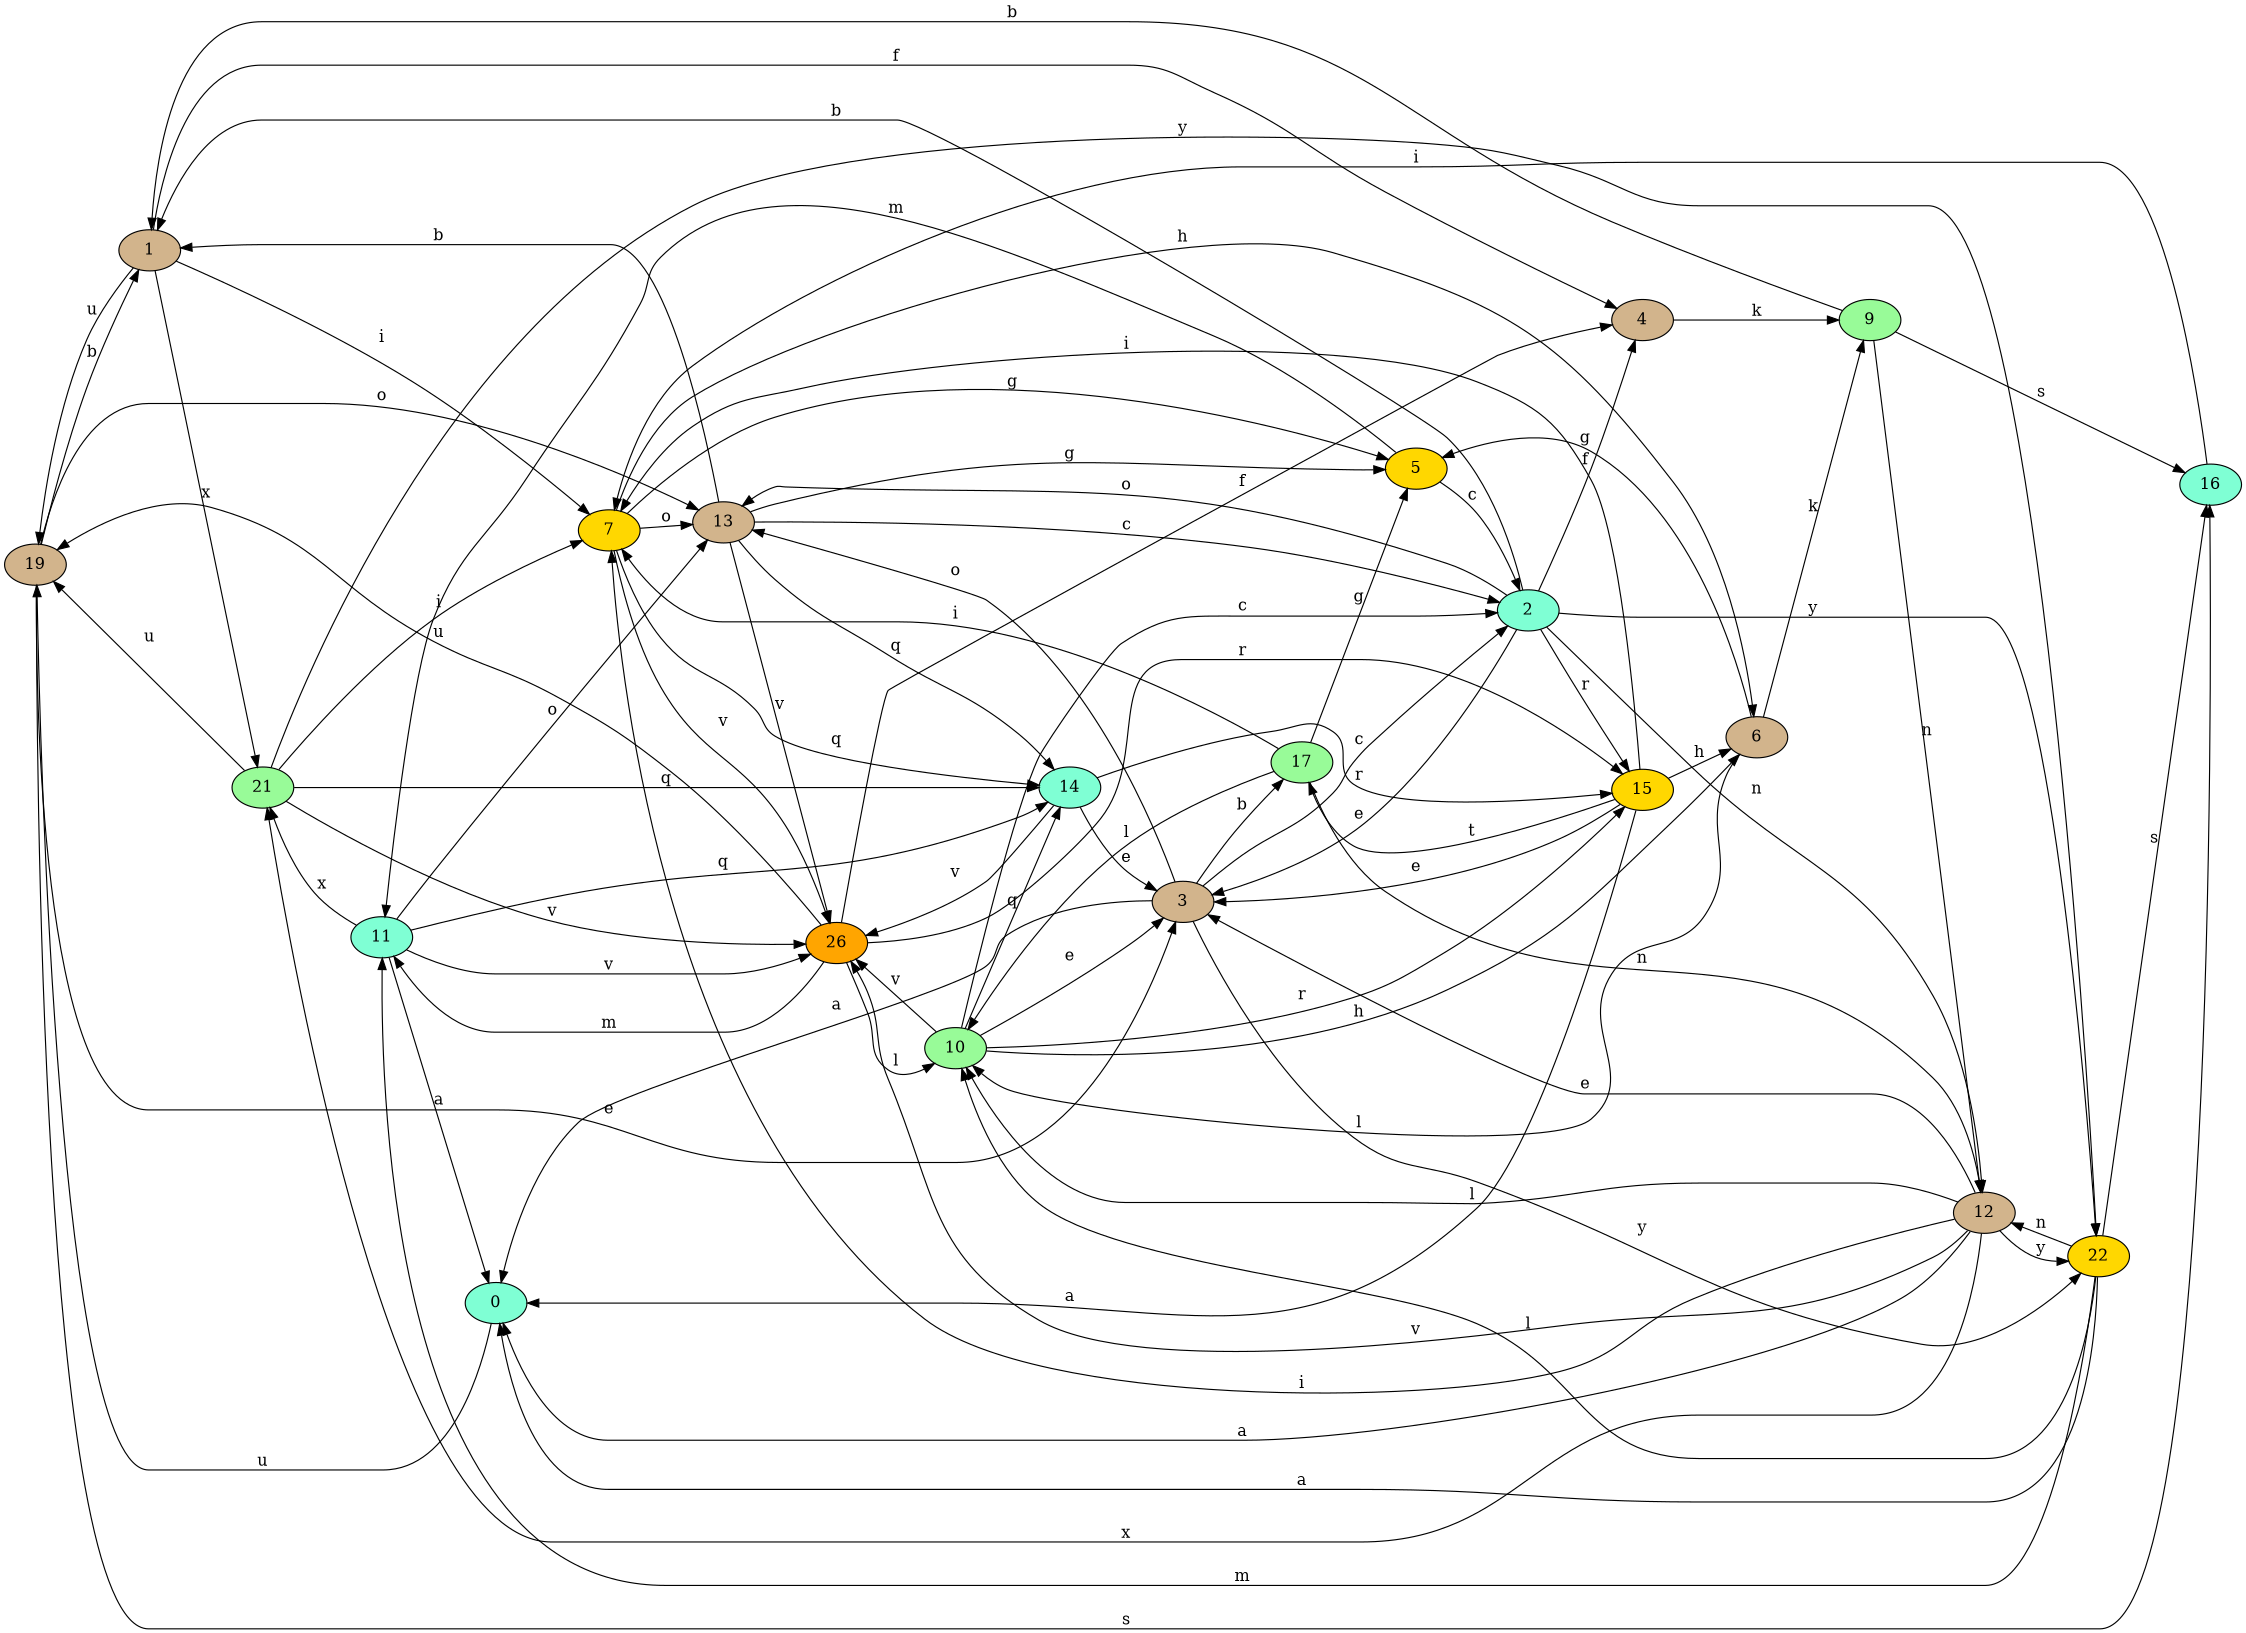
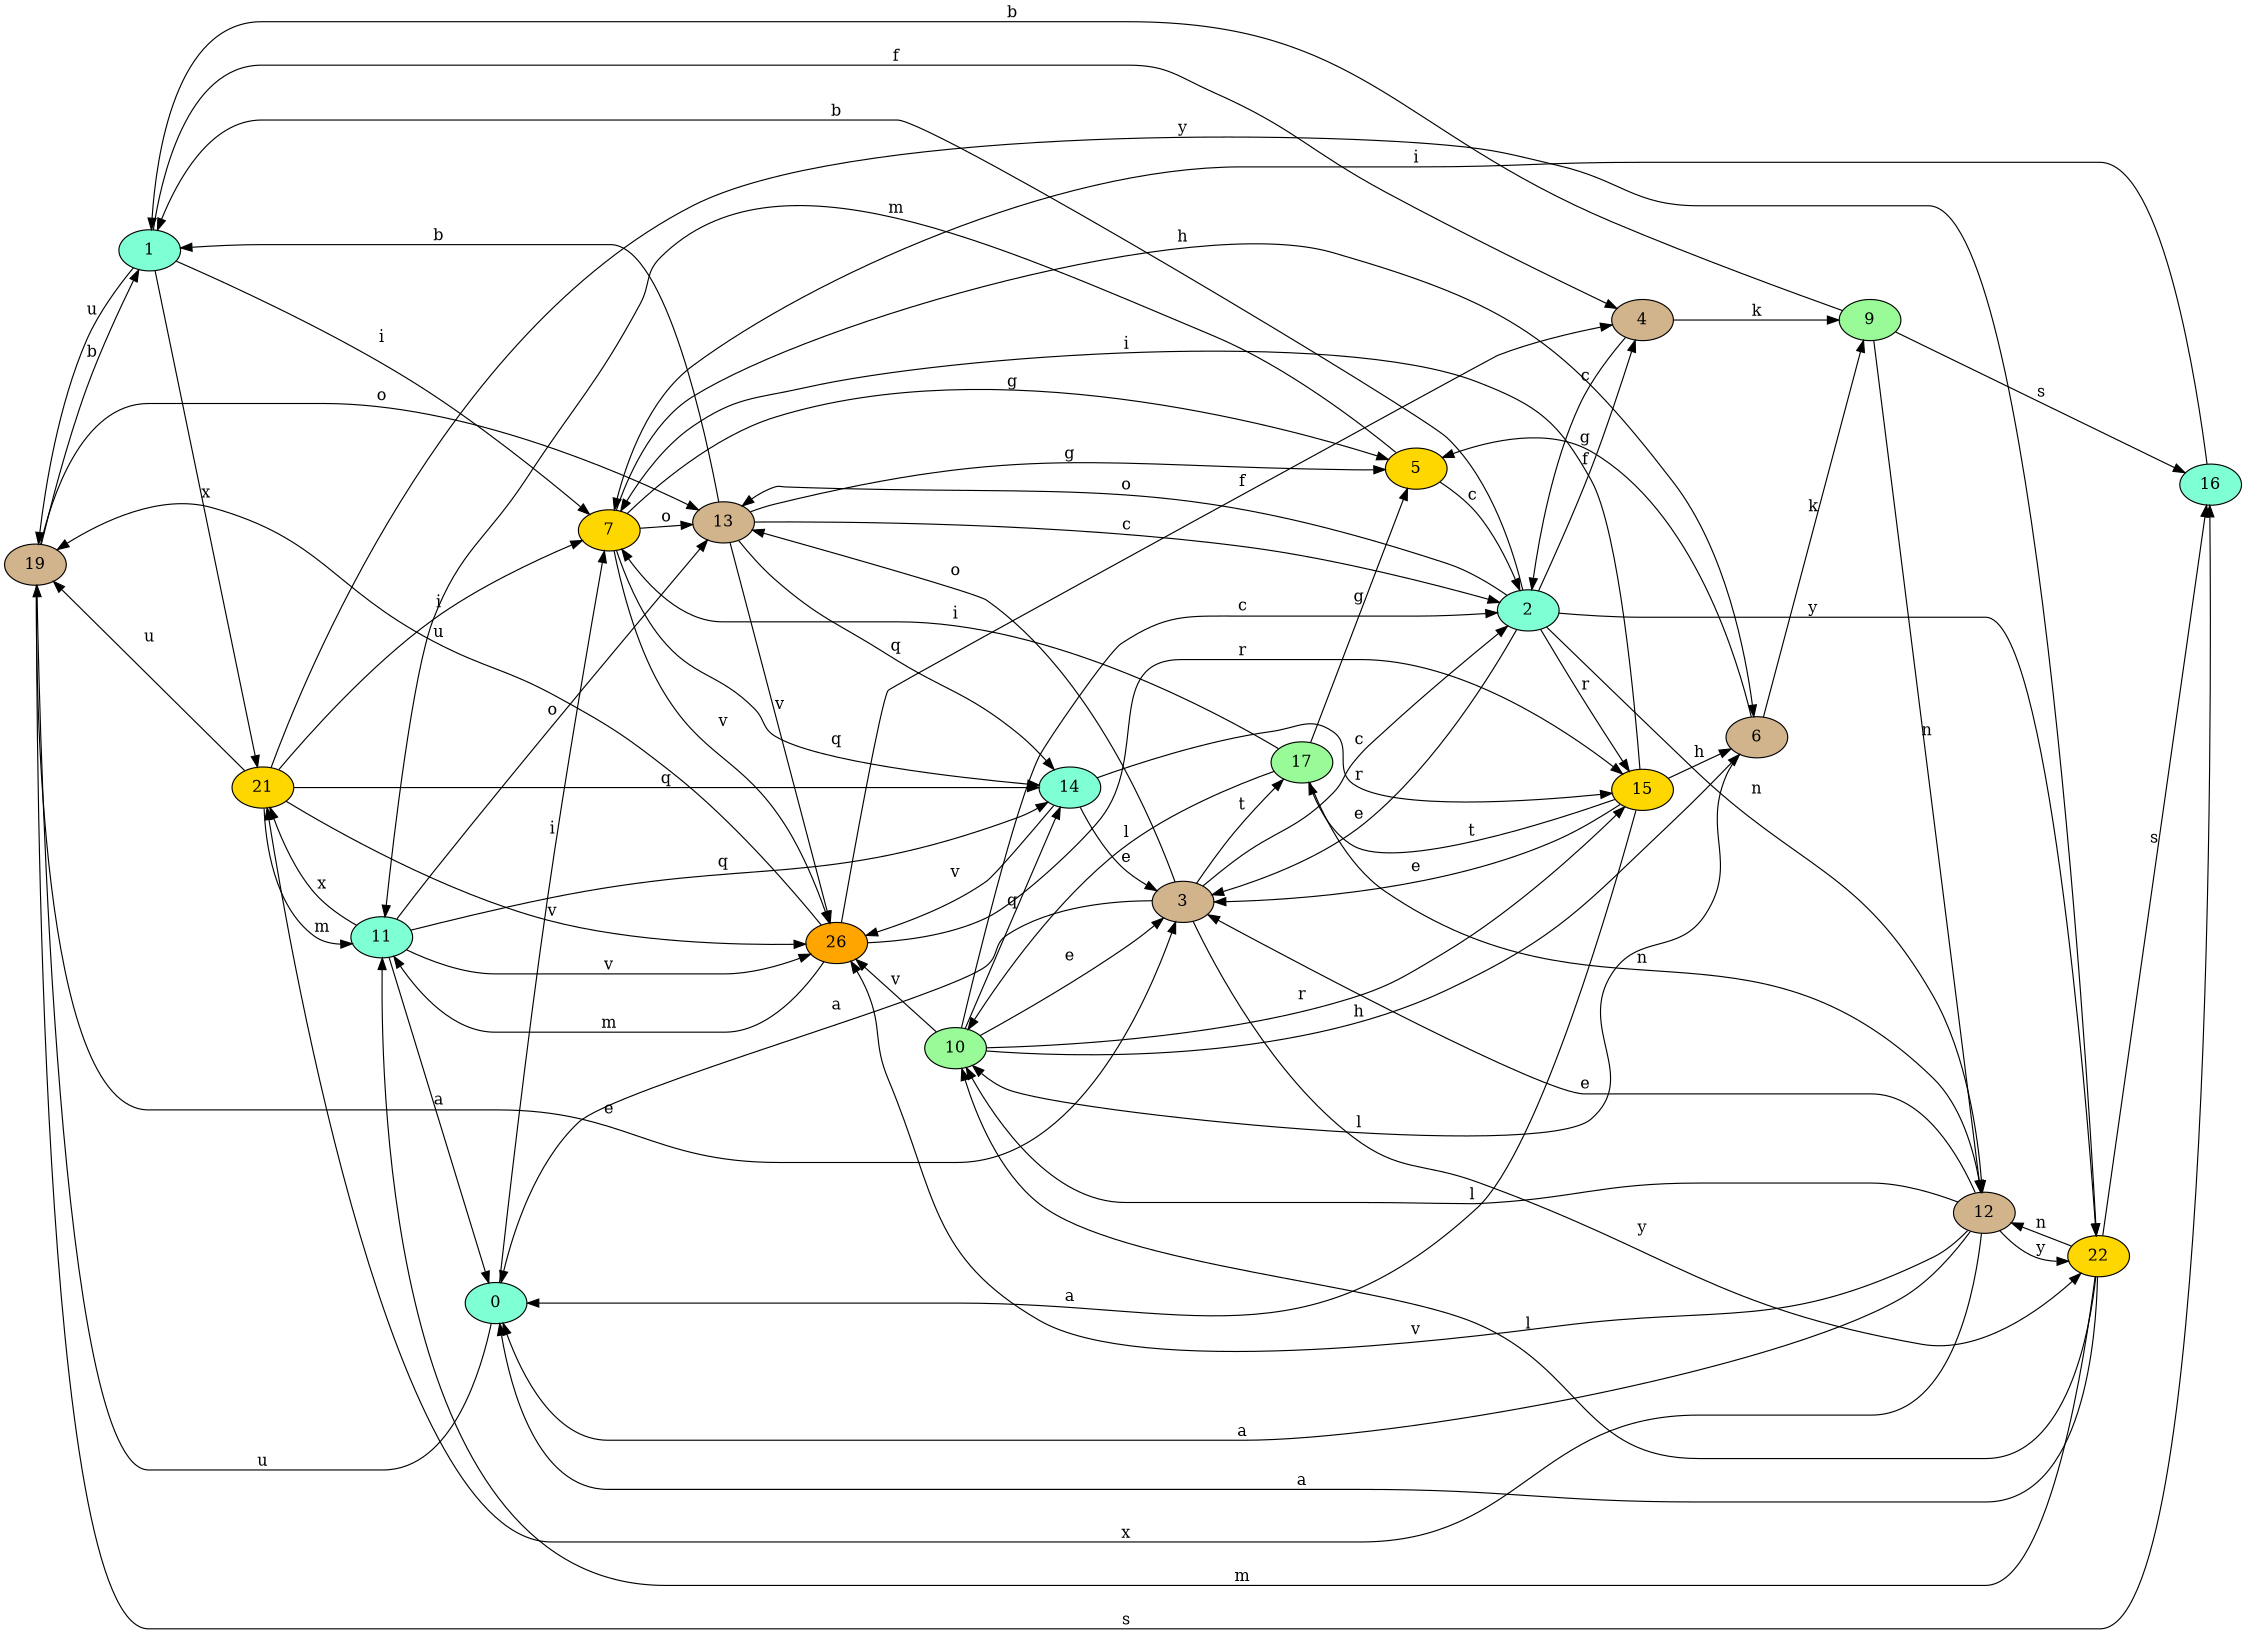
node "1": fillcolor tan -> aquamarine
edge "4" -> "2": added, label "c"
node "21": fillcolor palegreen -> gold
edge "3" -> "17": label "b" -> "t"
edge "21" -> "11": added, label "m"
edge "26" -> "10": removed, label "l"
edge "12" -> "7": now "0" -> "7"
